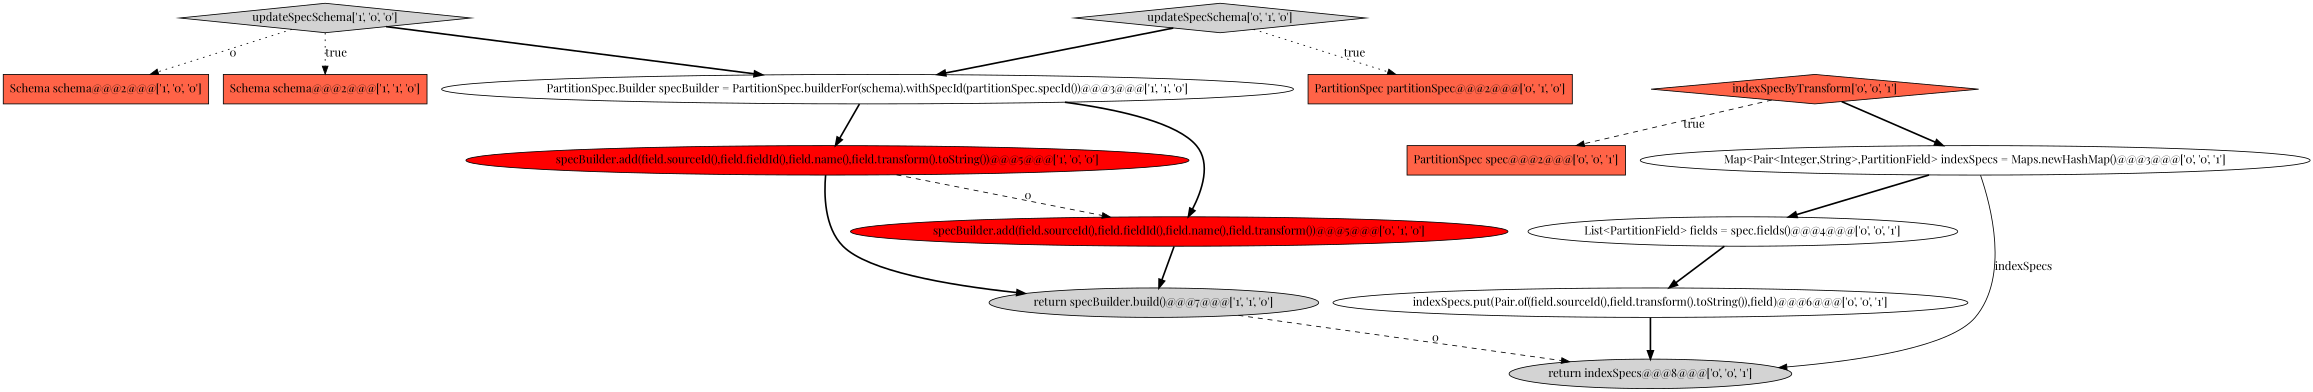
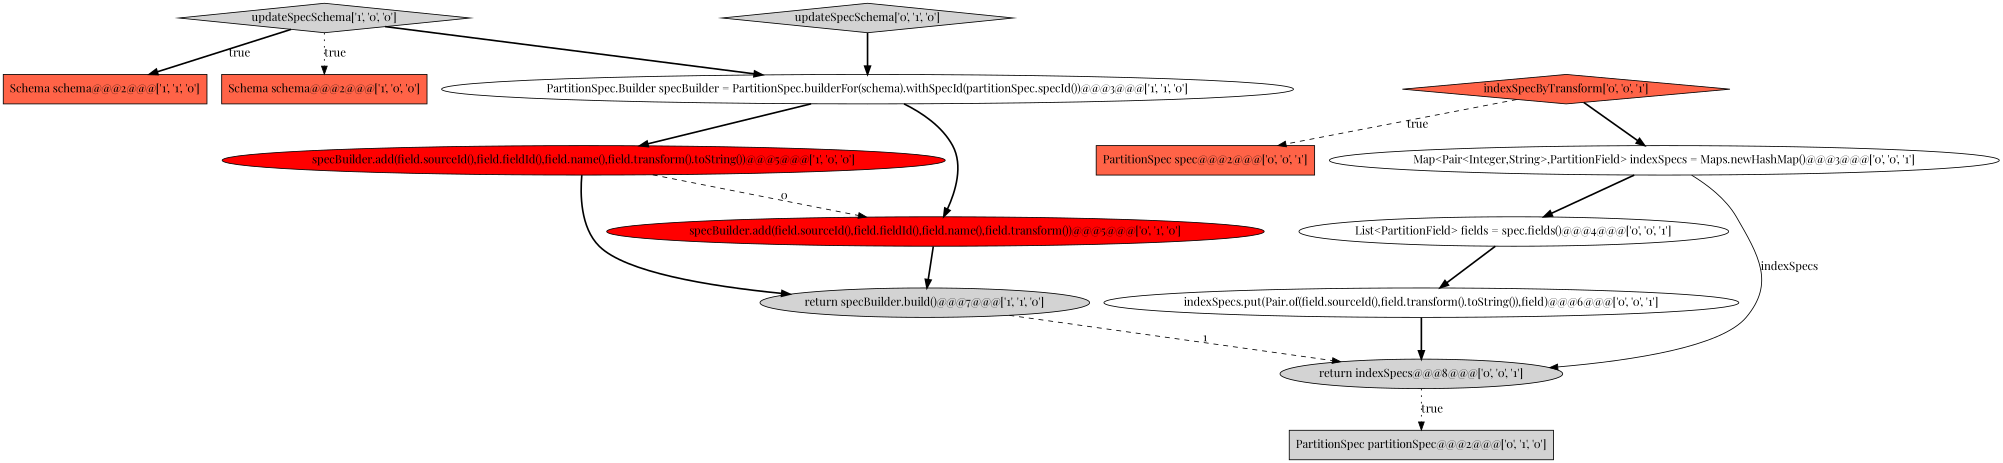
edge "updateSpecSchema['1', '0', '0']" -> "Schema schema@@@2@@@['1', '1', '0']": style dotted -> bold
edge "updateSpecSchema['0', '1', '0']" -> "PartitionSpec partitionSpec@@@2@@@['0', '1', '0']": now "return indexSpecs@@@8@@@['0', '0', '1']" -> "PartitionSpec partitionSpec@@@2@@@['0', '1', '0']"
edge "updateSpecSchema['1', '0', '0']" -> "Schema schema@@@2@@@['1', '0', '0']": label "0" -> "true"
node "PartitionSpec partitionSpec@@@2@@@['0', '1', '0']": fillcolor tomato -> lightgray
edge "return specBuilder.build()@@@7@@@['1', '1', '0']" -> "return indexSpecs@@@8@@@['0', '0', '1']": label "0" -> "1"
